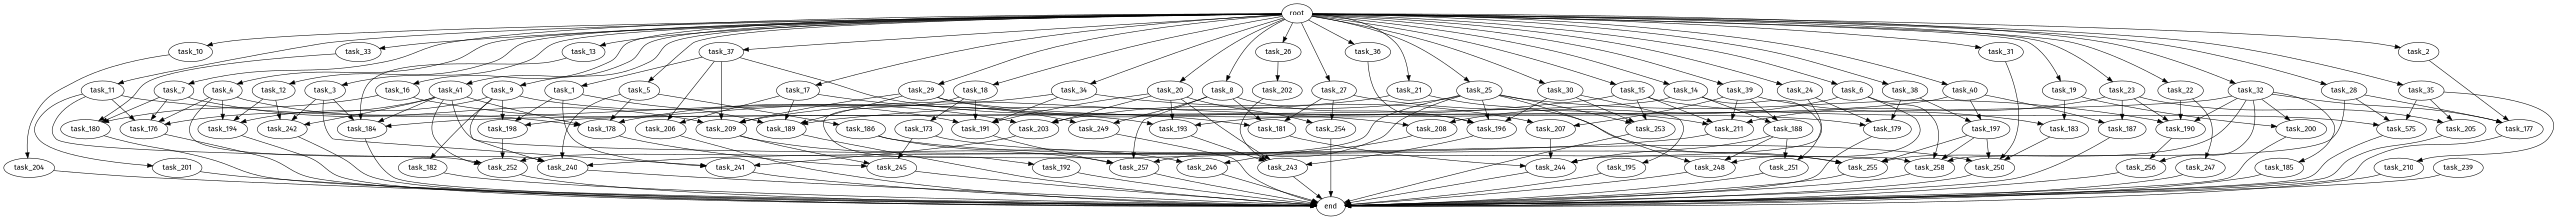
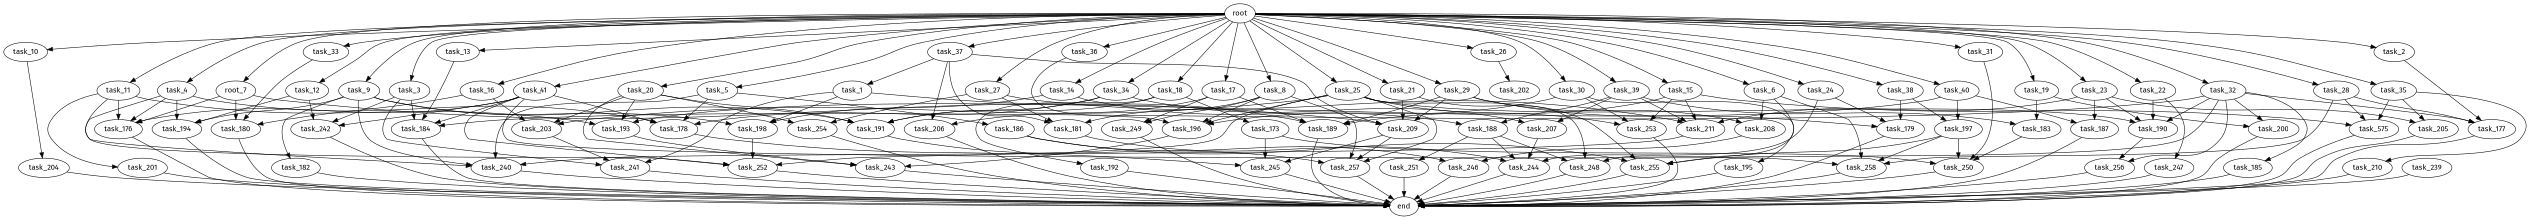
node "task_7": label "task_7" -> "root_7"
edge "task_14" -> "task_251": removed
edge "task_202" -> "task_243": removed
